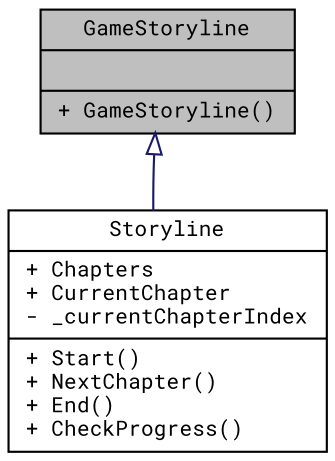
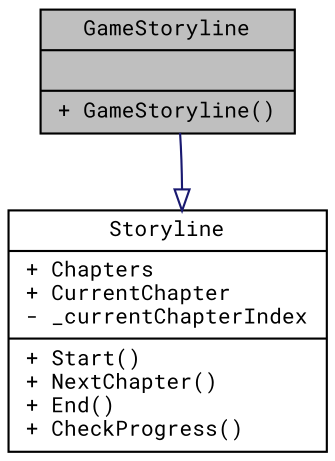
edge "Storyline" -> "GameStoryline": reversed
